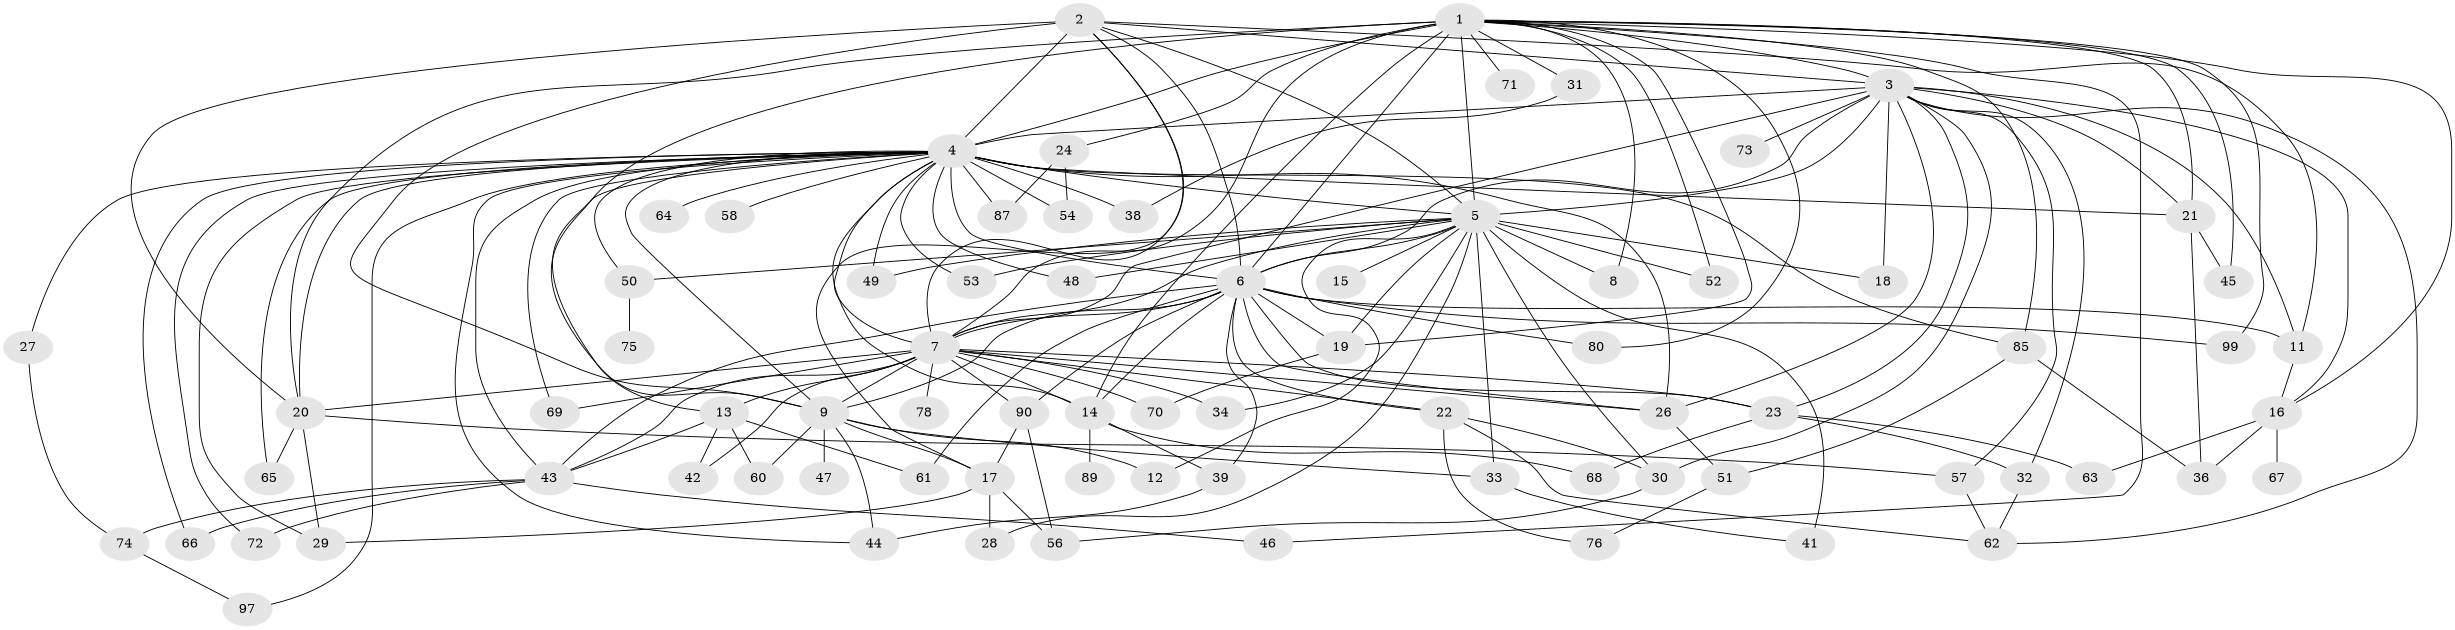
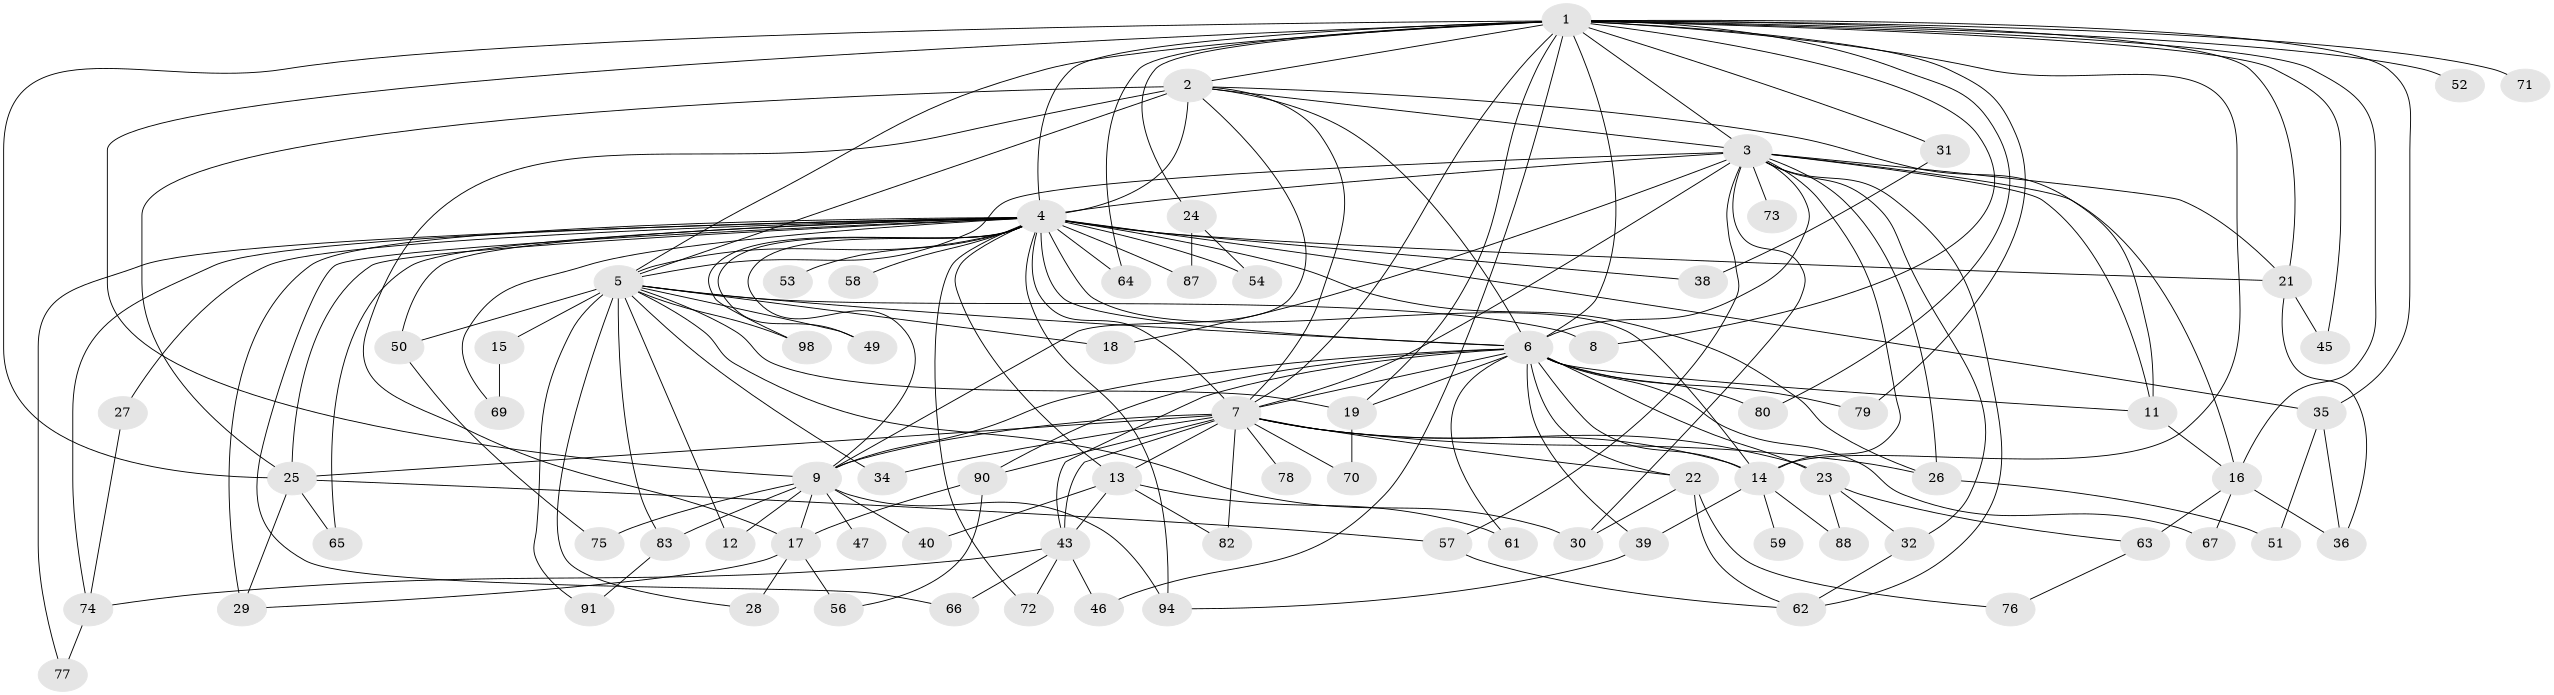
edge "1" -- "2": added
edge "1" -- "64": added
edge "4" -- "43": now "4" -- "74"
edge "5" -- "53": removed
edge "5" -- "52": removed
edge "5" -- "7": removed
node "48": label "48" -> "98"
edge "3" -- "23": now "3" -- "14"
node "85": label "85" -> "35"
node "99": label "99" -> "79"
edge "7" -- "69": now "15" -- "69"
edge "6" -- "26": now "6" -- "67"
node "20": label "20" -> "25"
node "42": label "42" -> "82"
node "60": label "60" -> "40"
node "89": label "89" -> "59"
node "33": label "33" -> "83"
node "68": label "68" -> "88"
edge "9" -- "75": added
edge "51" -- "76": now "63" -- "76"
edge "30" -- "56": removed
node "44": label "44" -> "94"
node "41": label "41" -> "91"
node "97": label "97" -> "77"
